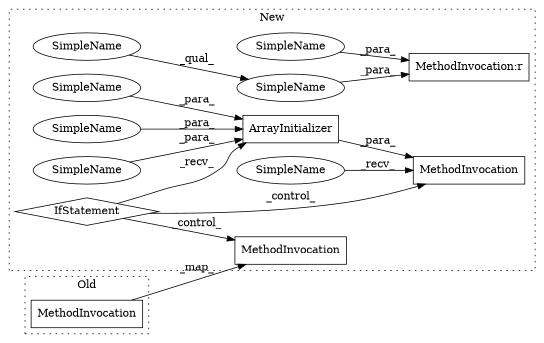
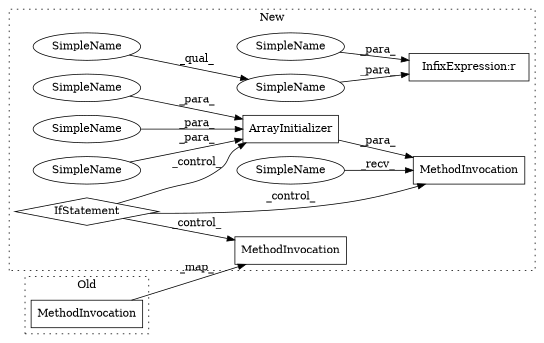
node "MethodInvocation:r": label "MethodInvocation:r" -> "InfixExpression:r"
edge "IfStatement" -> "ArrayInitializer": label "_recv_" -> "_control_"
